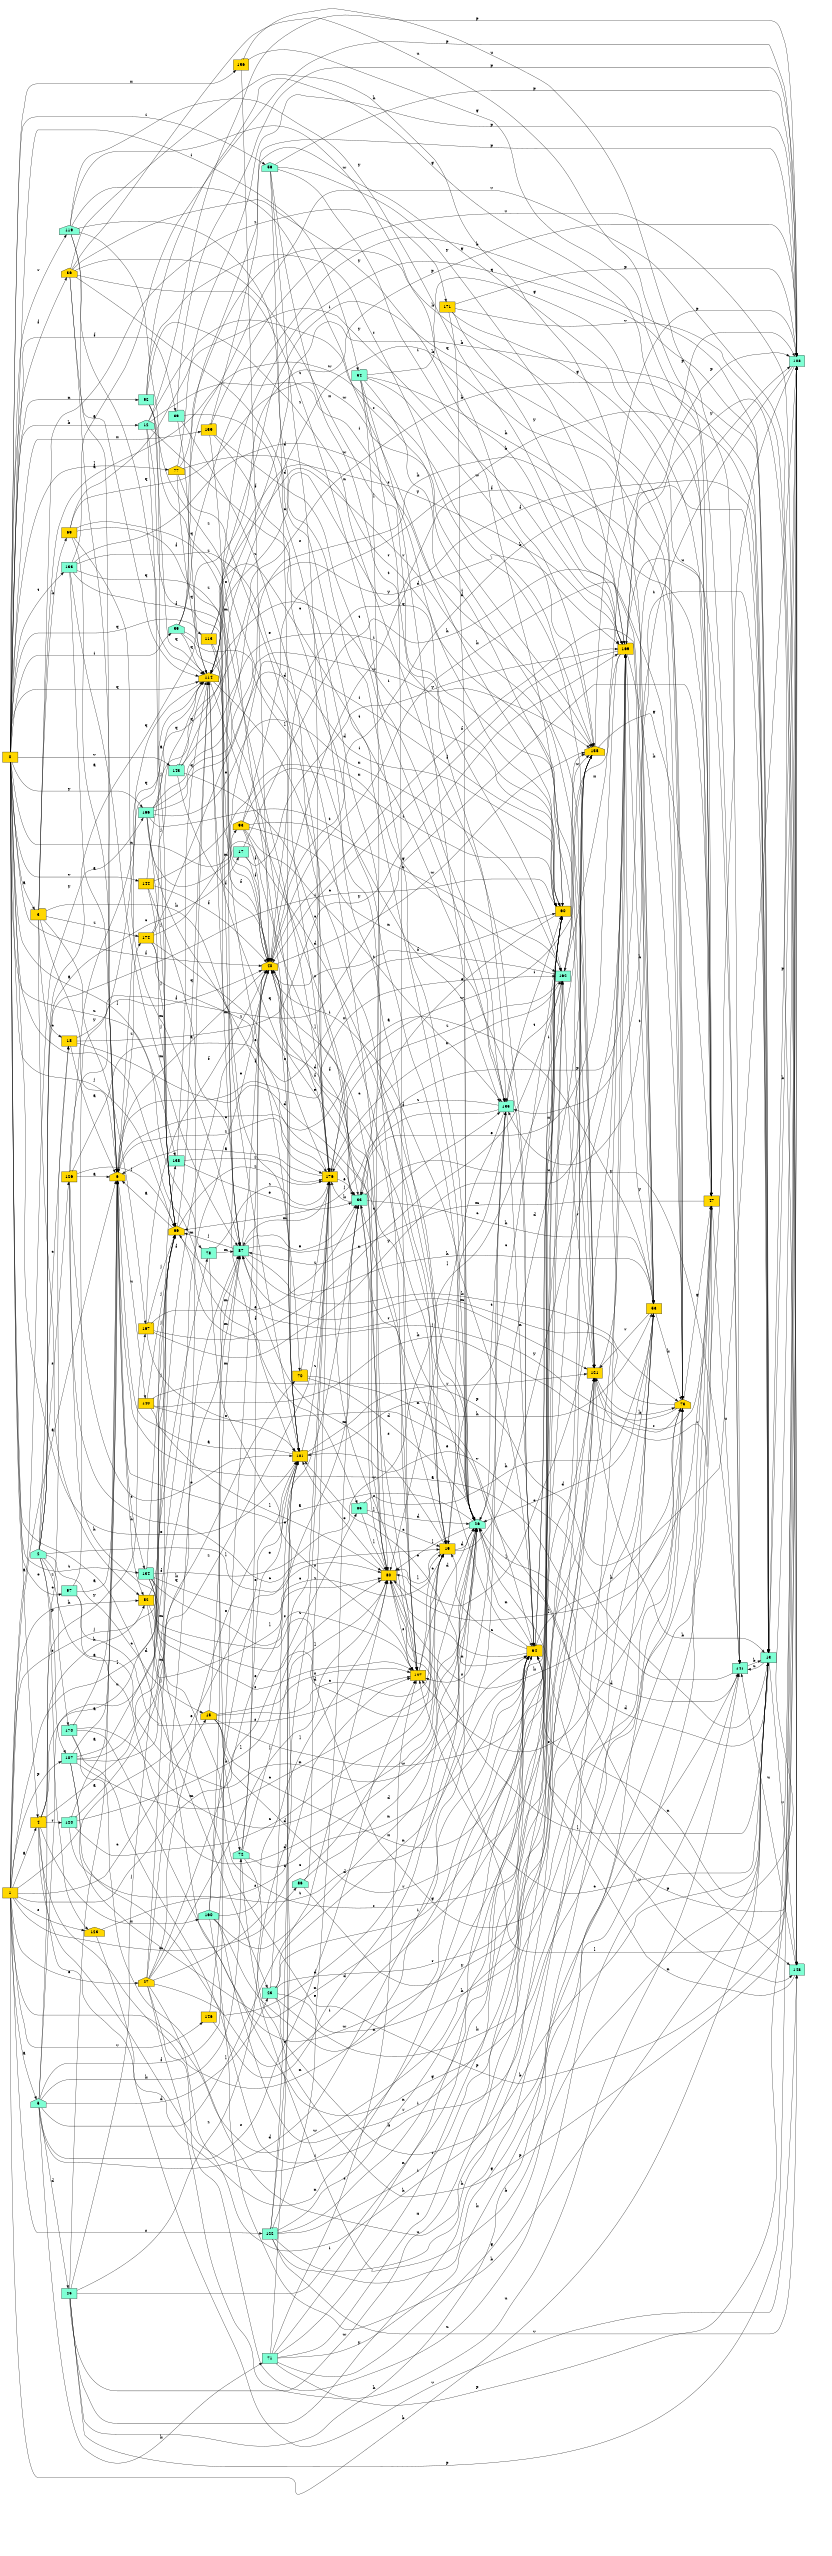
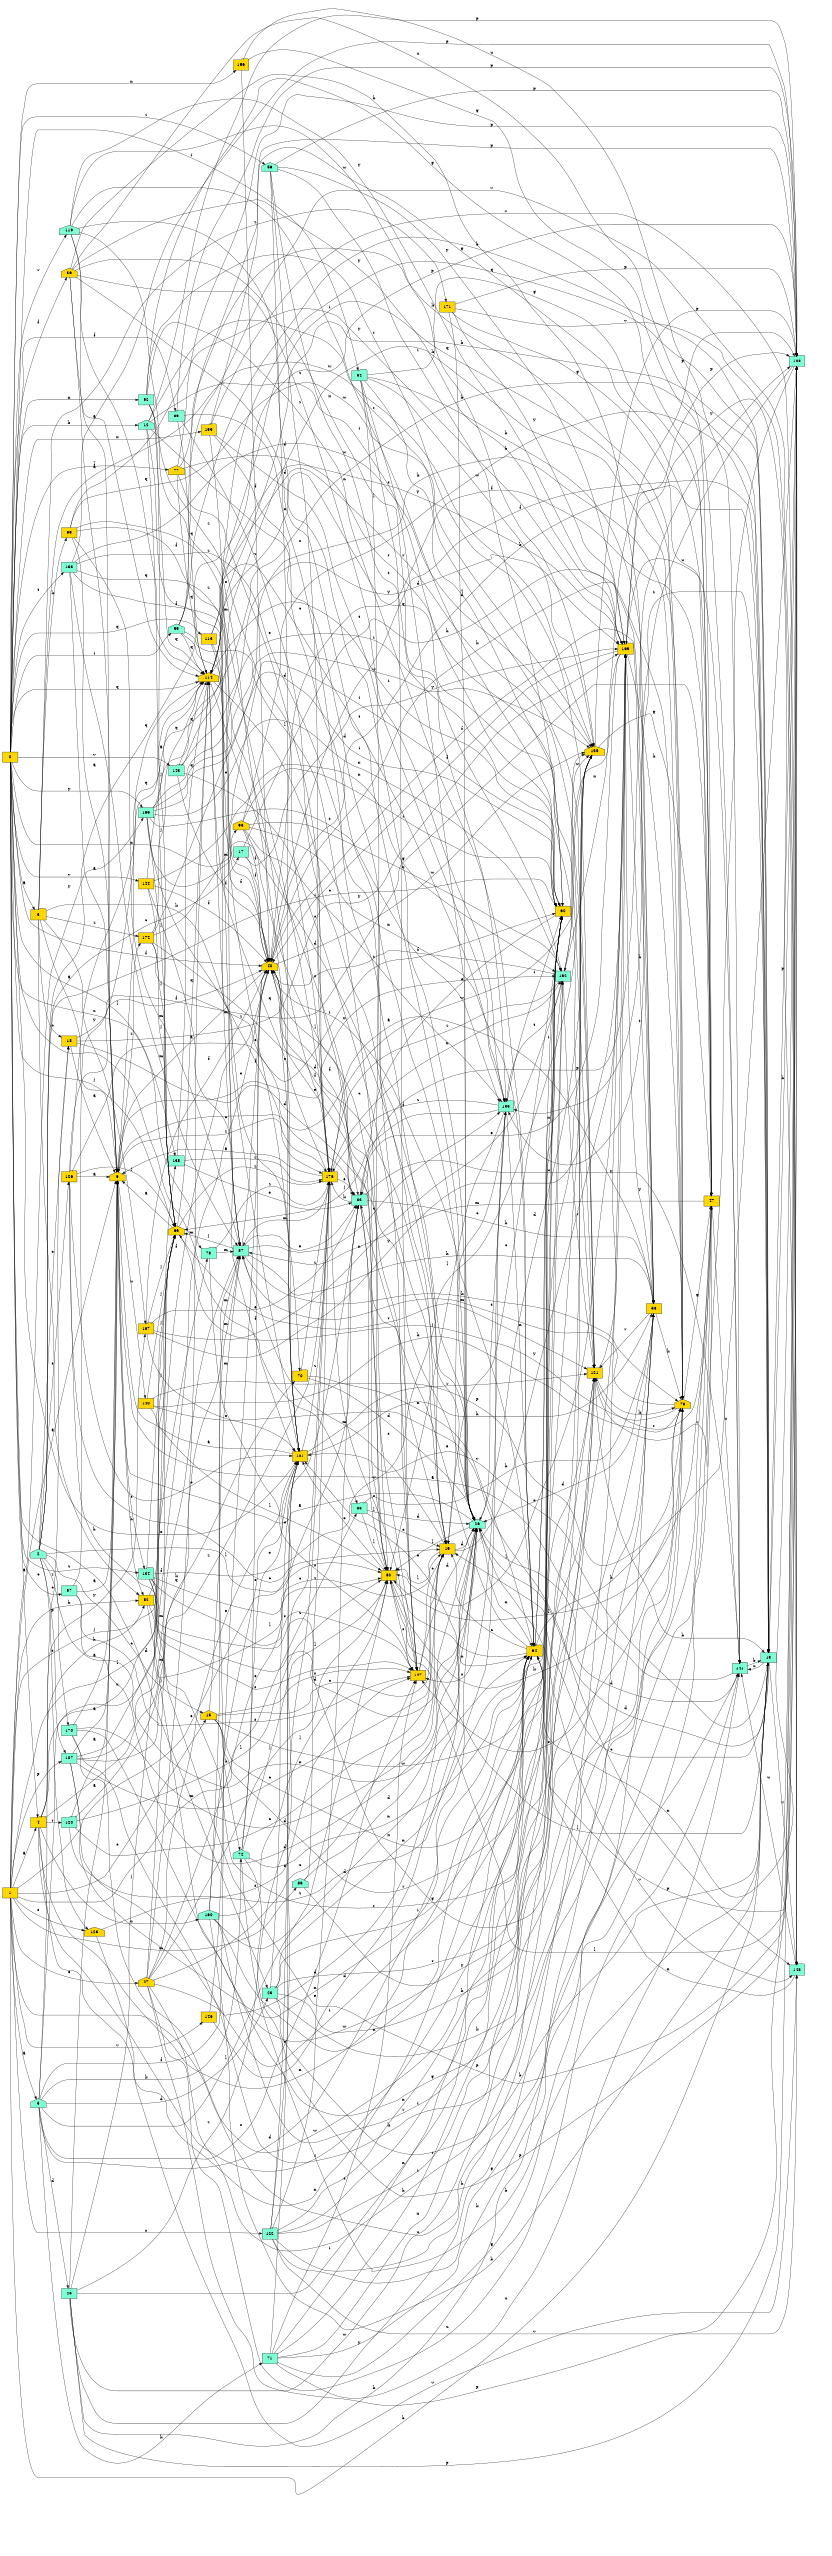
edge "13" -> "127": now "13" -> "19"
